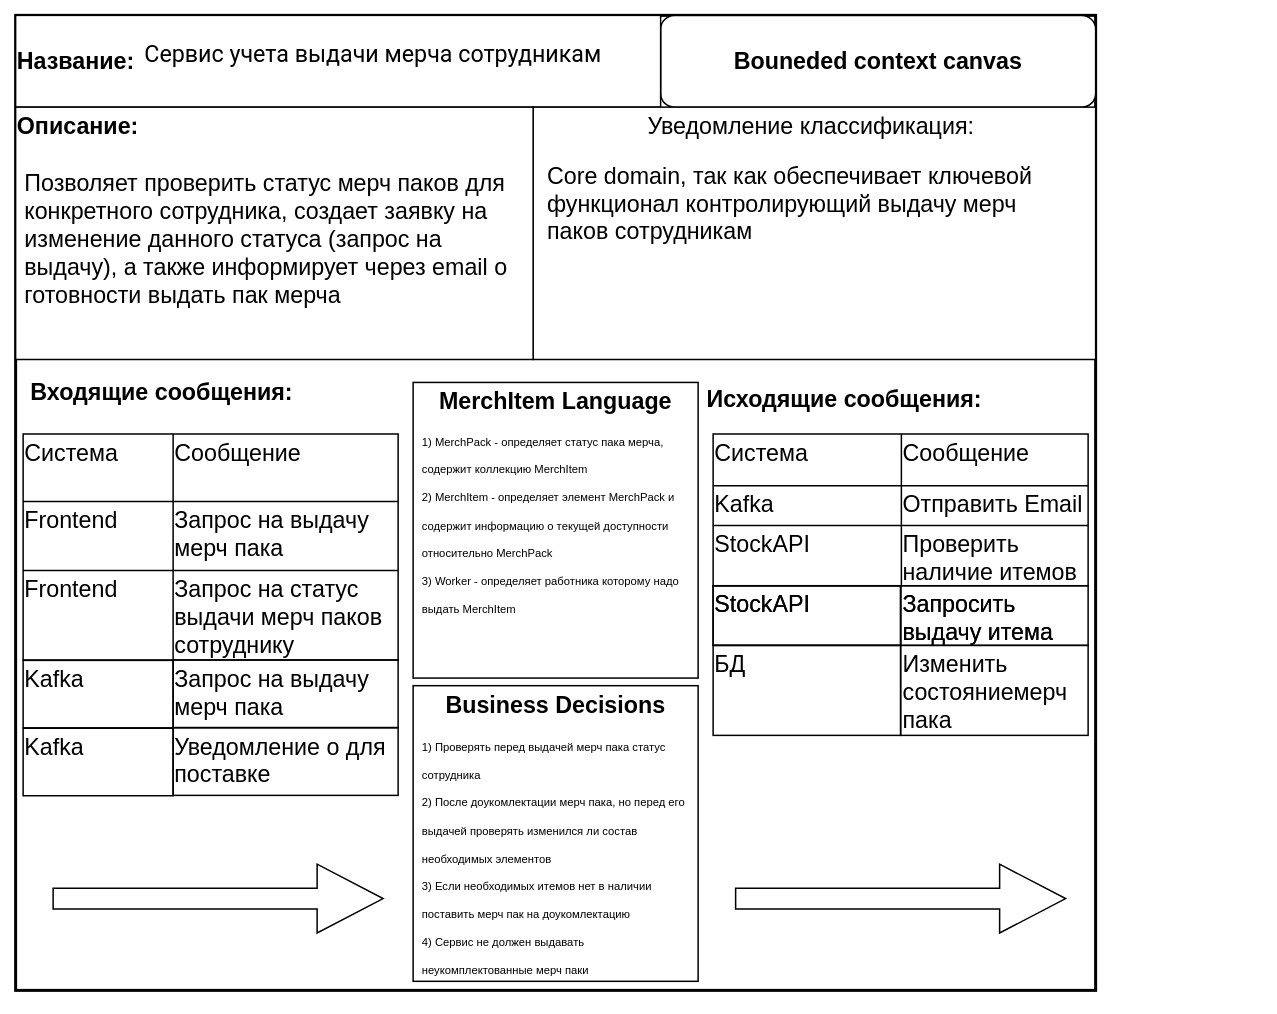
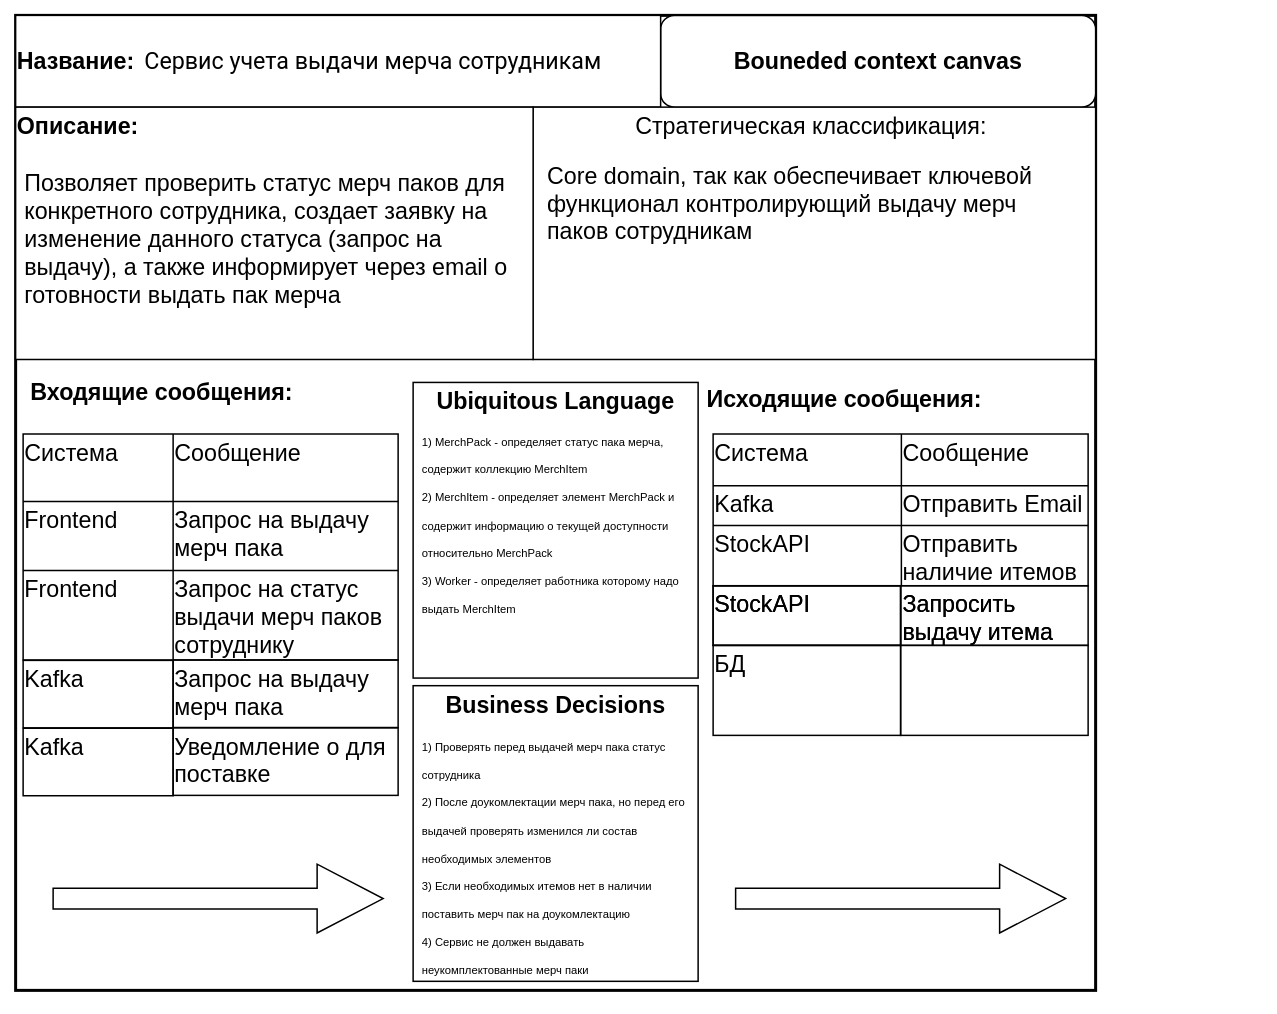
node "Сервис учета выдачи мерча сотрудникам": moved (394, 54) -> (394, 61)
node "Уведомление классификация:": label "Уведомление классификация:" -> "Стратегическая классификация:"
node "MerchItem Language": label "MerchItem Language" -> "Ubiquitous Language"
node "Проверить наличие итемов": label "Проверить наличие итемов" -> "Отправить наличие итемов"
node "Изменить состояниемерч пака": removed
